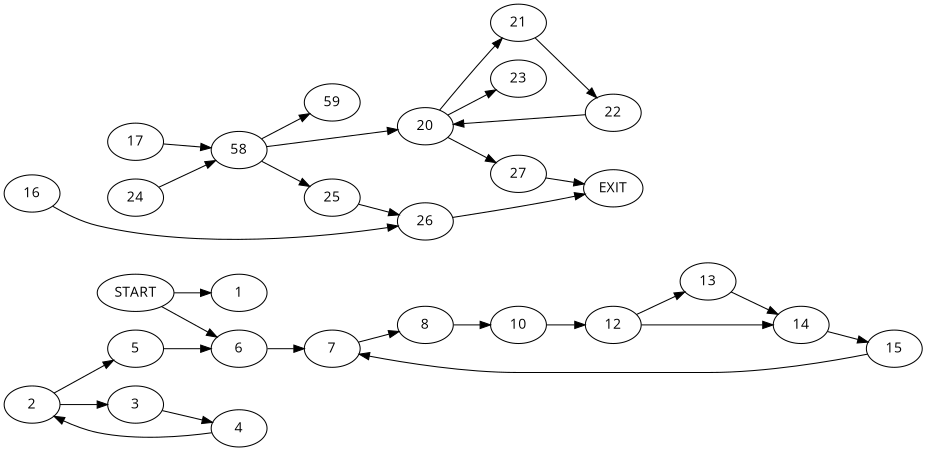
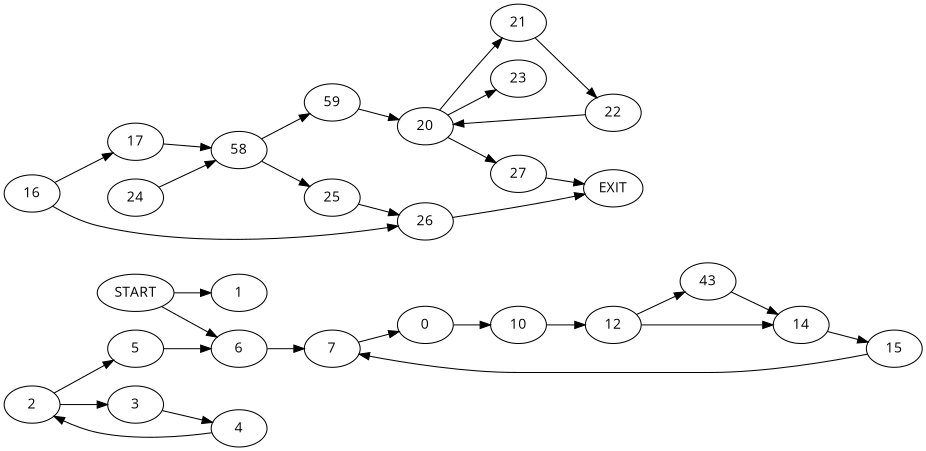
edge "58" -> "20": now "59" -> "20"
edge "16" -> "17": added
node "13": label "13" -> "43"
node "8": label "8" -> "0"
